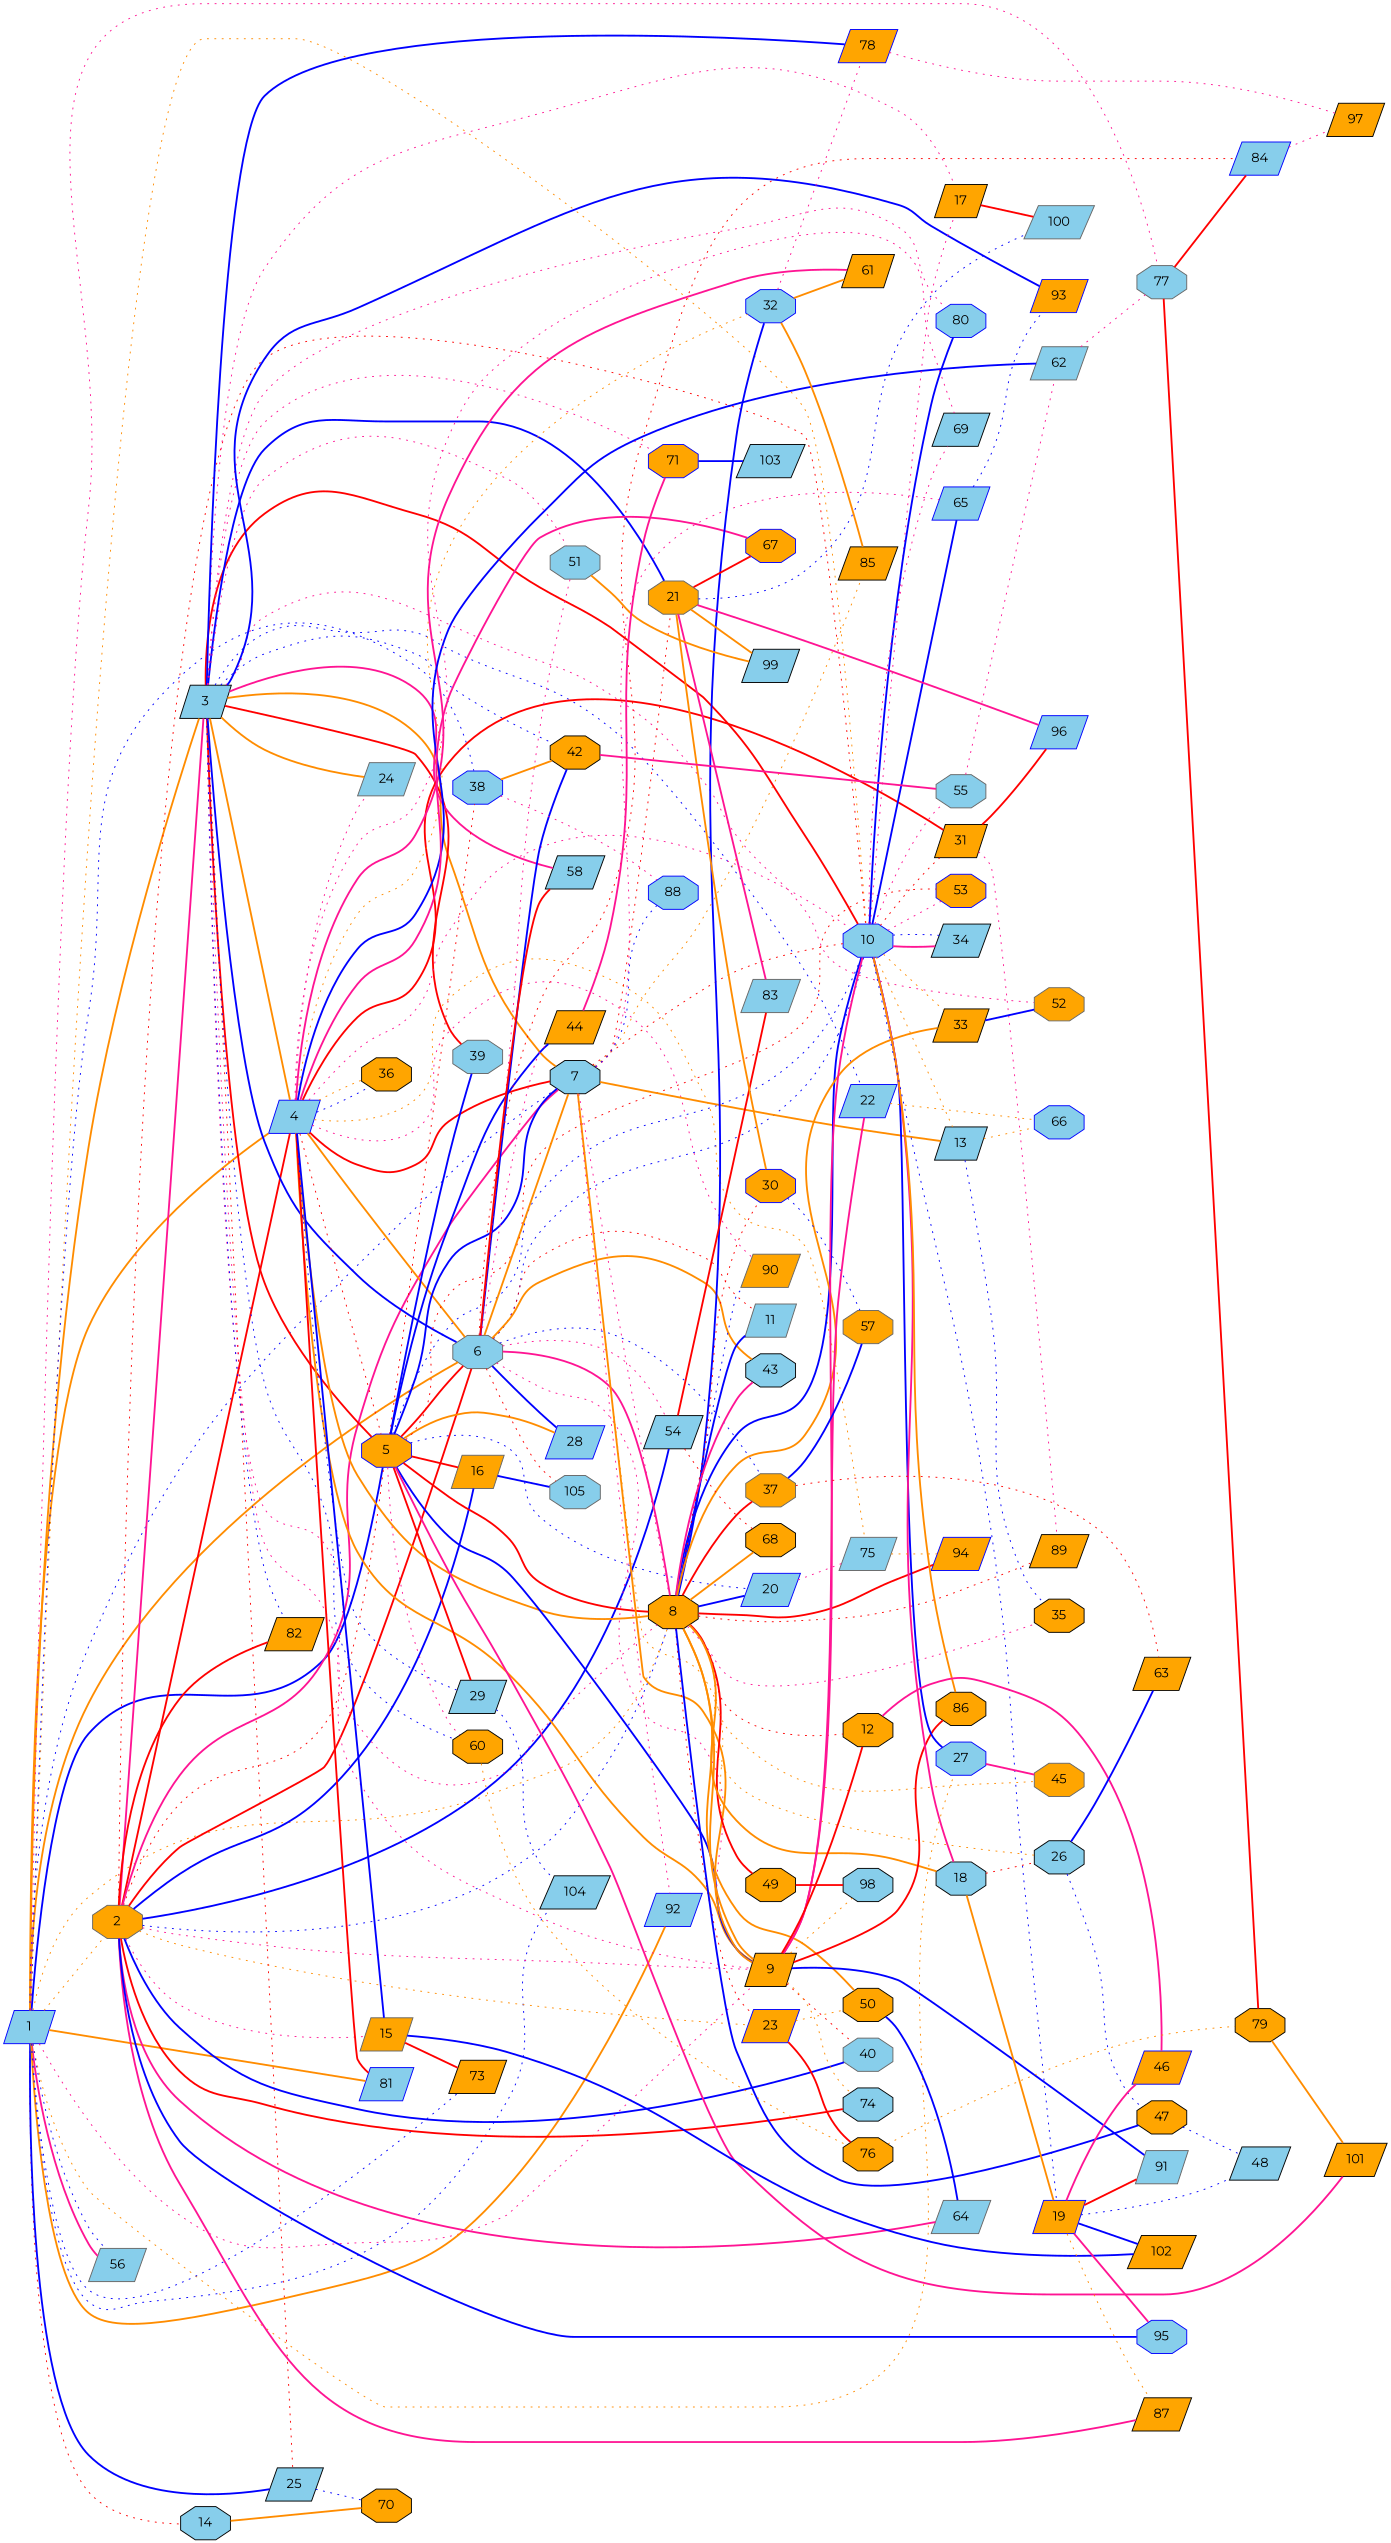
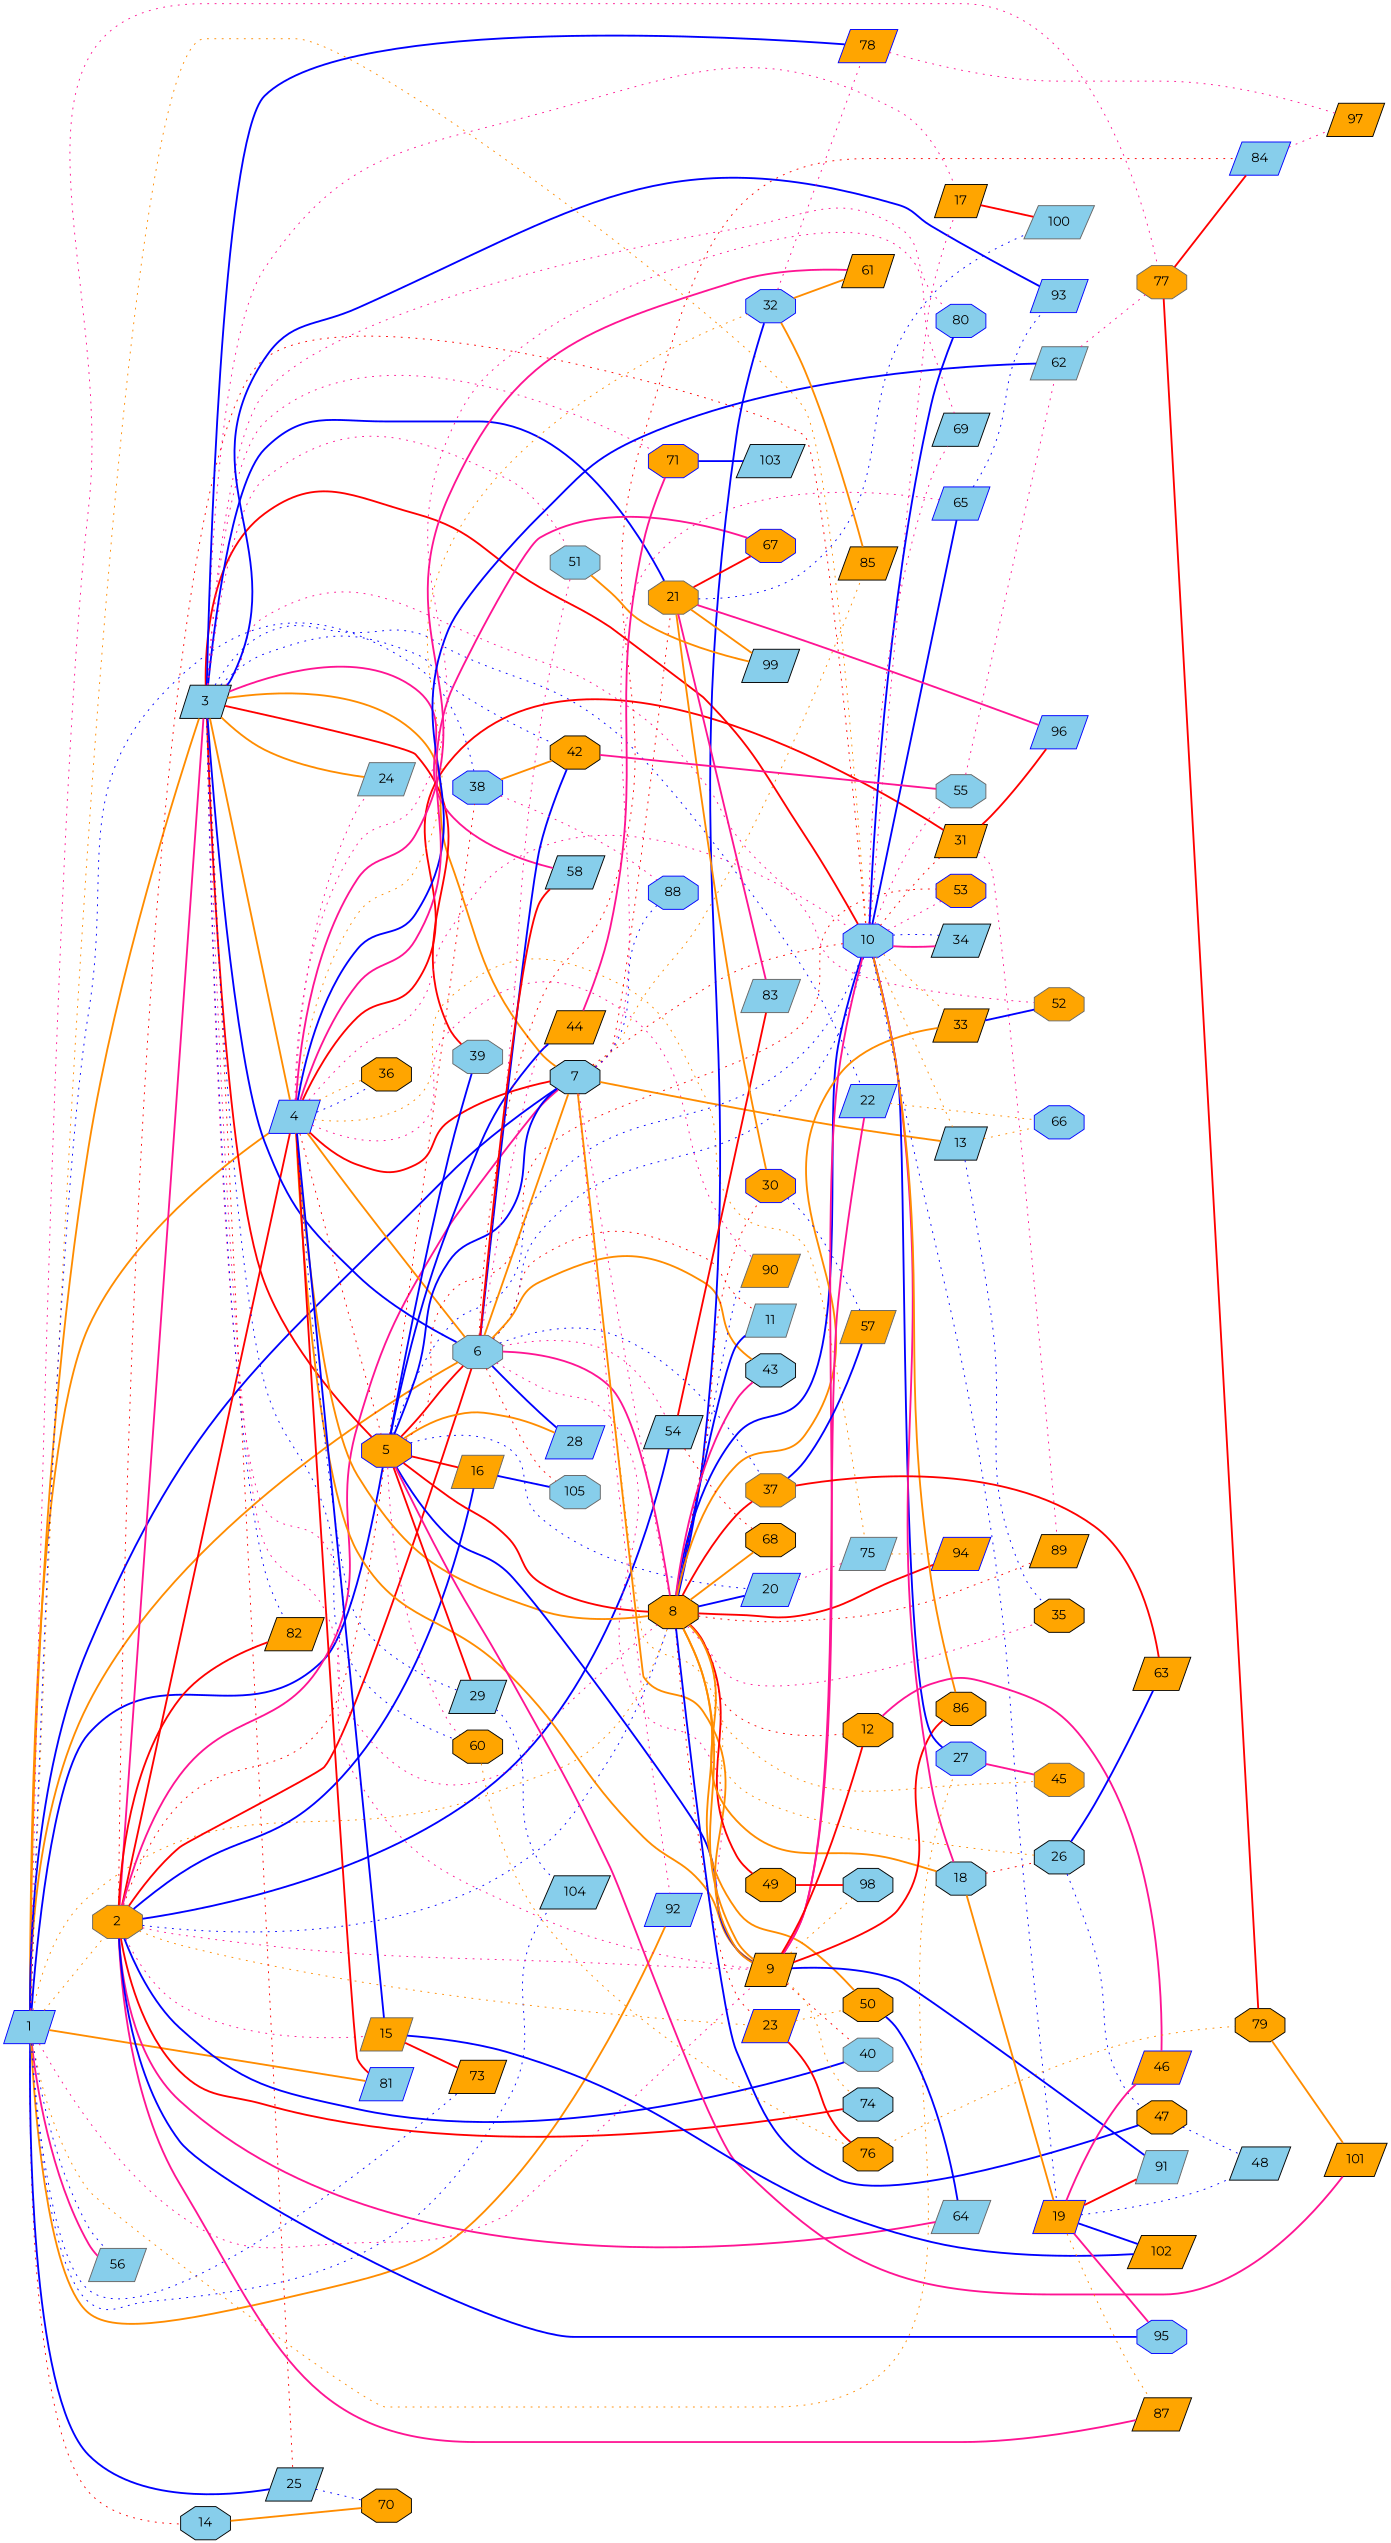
node "77": fillcolor skyblue -> orange
node "93": fillcolor orange -> skyblue
node "57": shape octagon -> parallelogram
edge "7" -- "1": style dotted -> bold
edge "37" -- "63": style dotted -> bold
